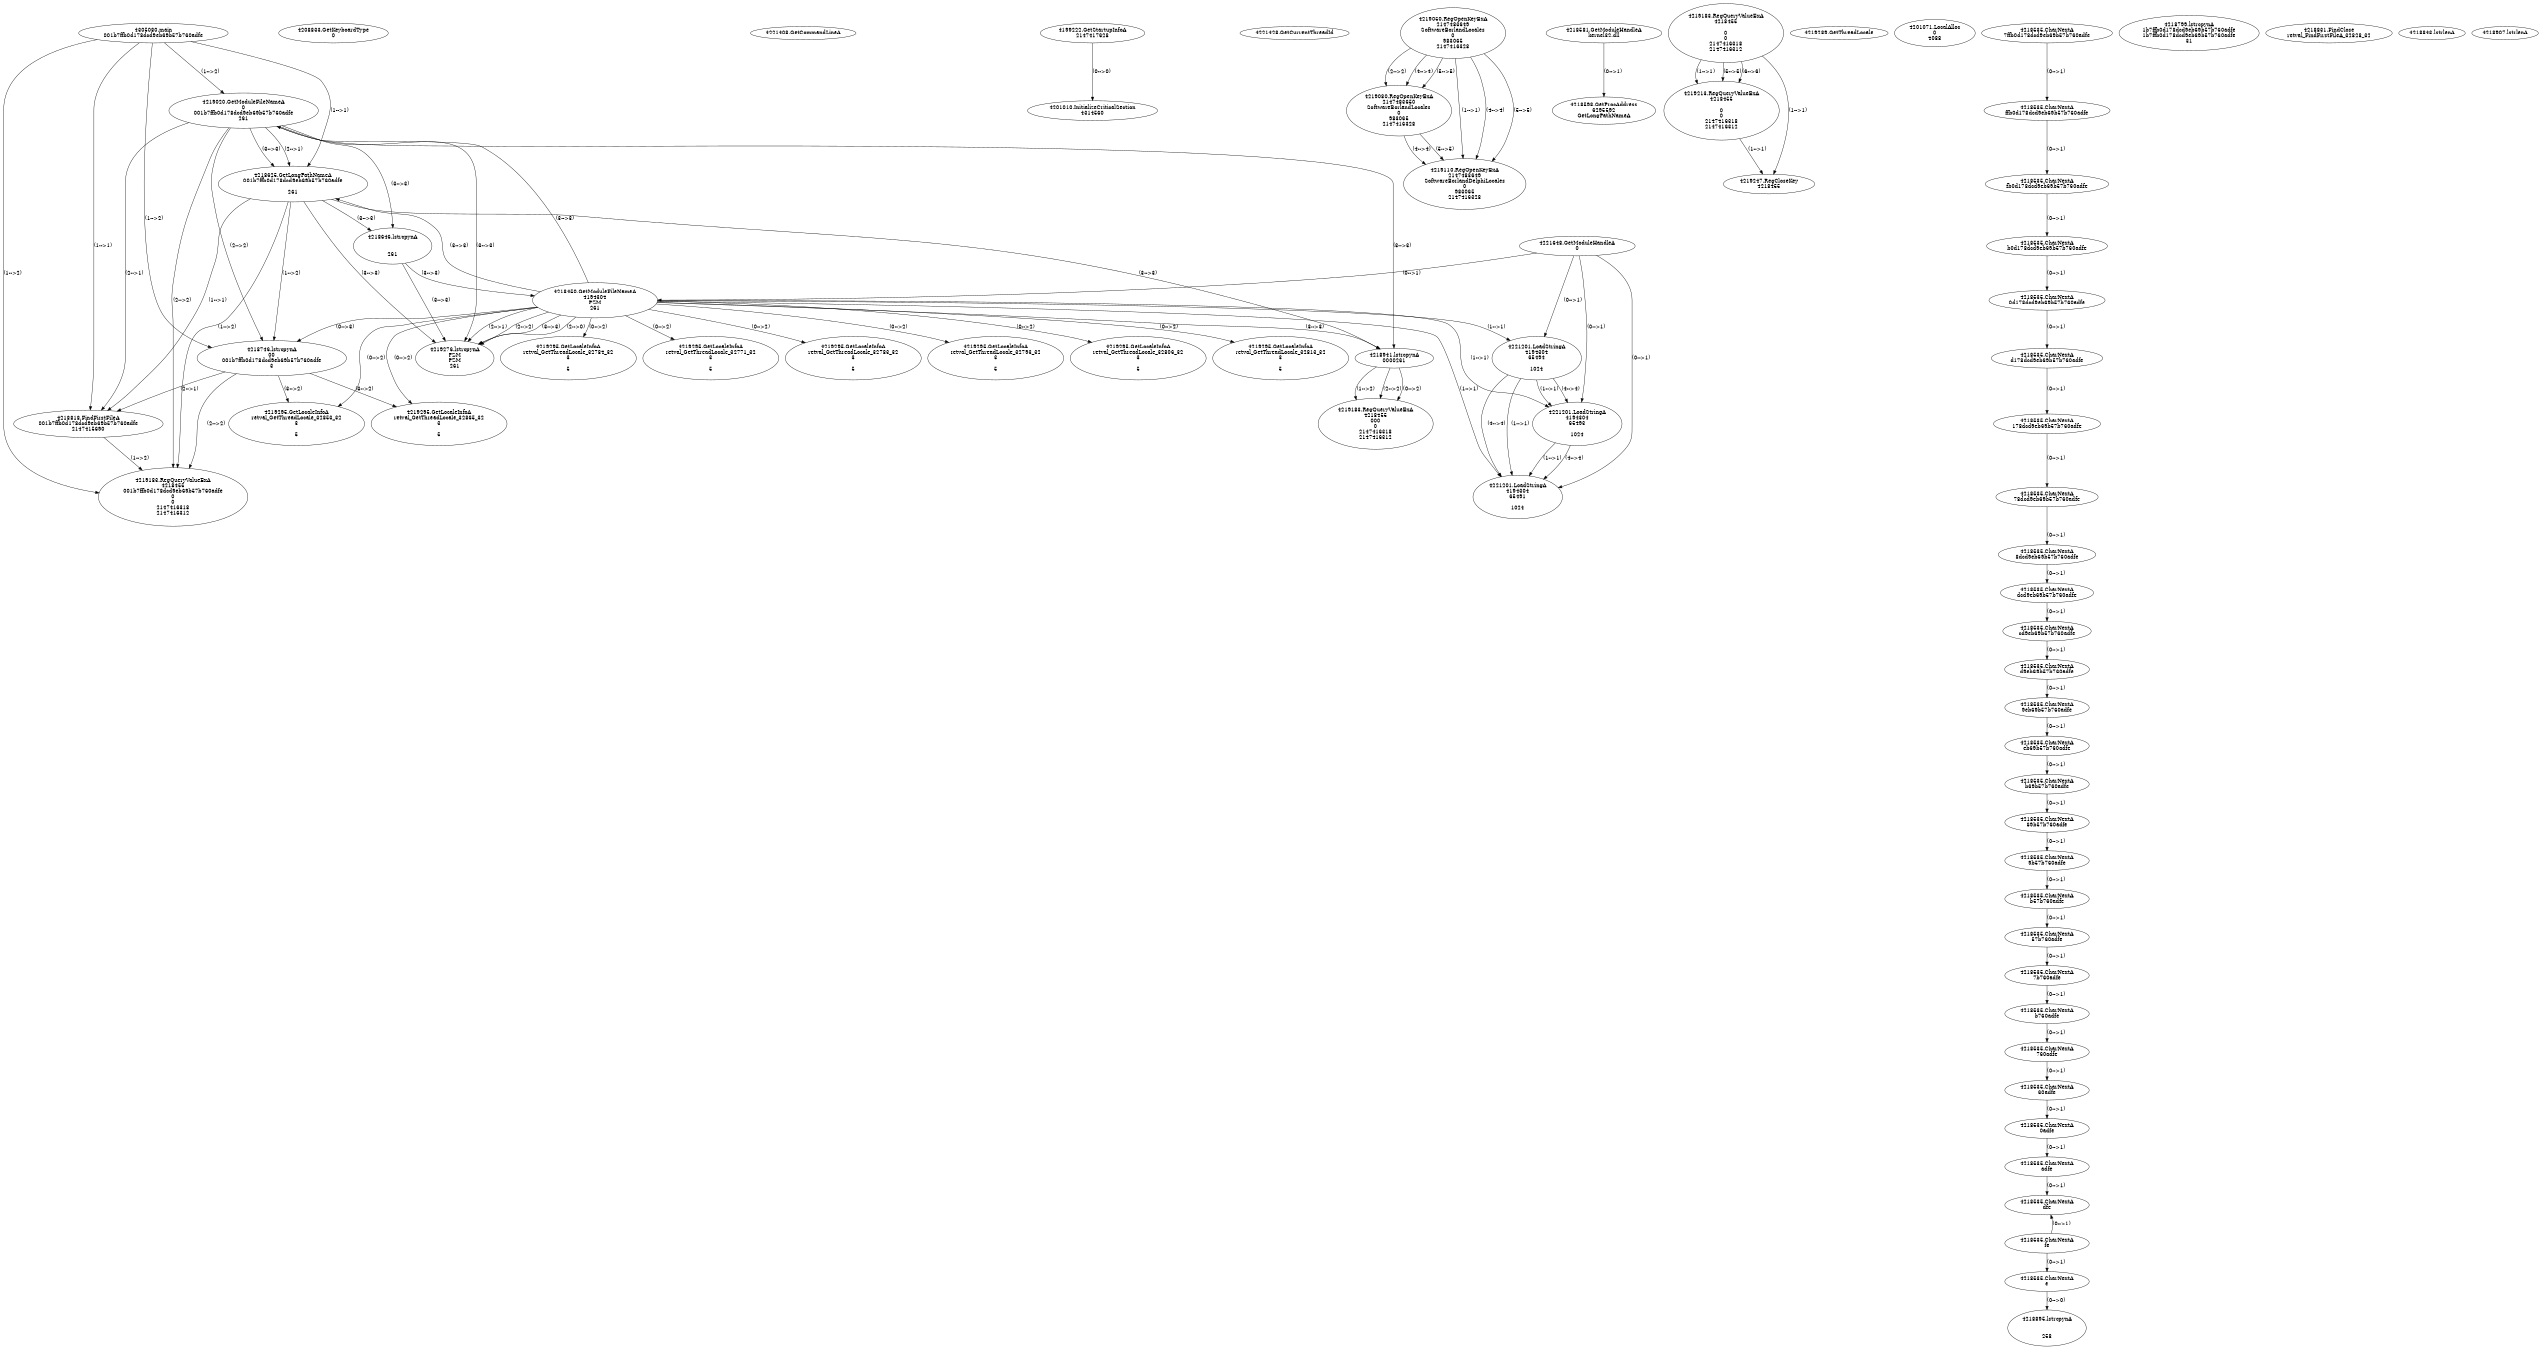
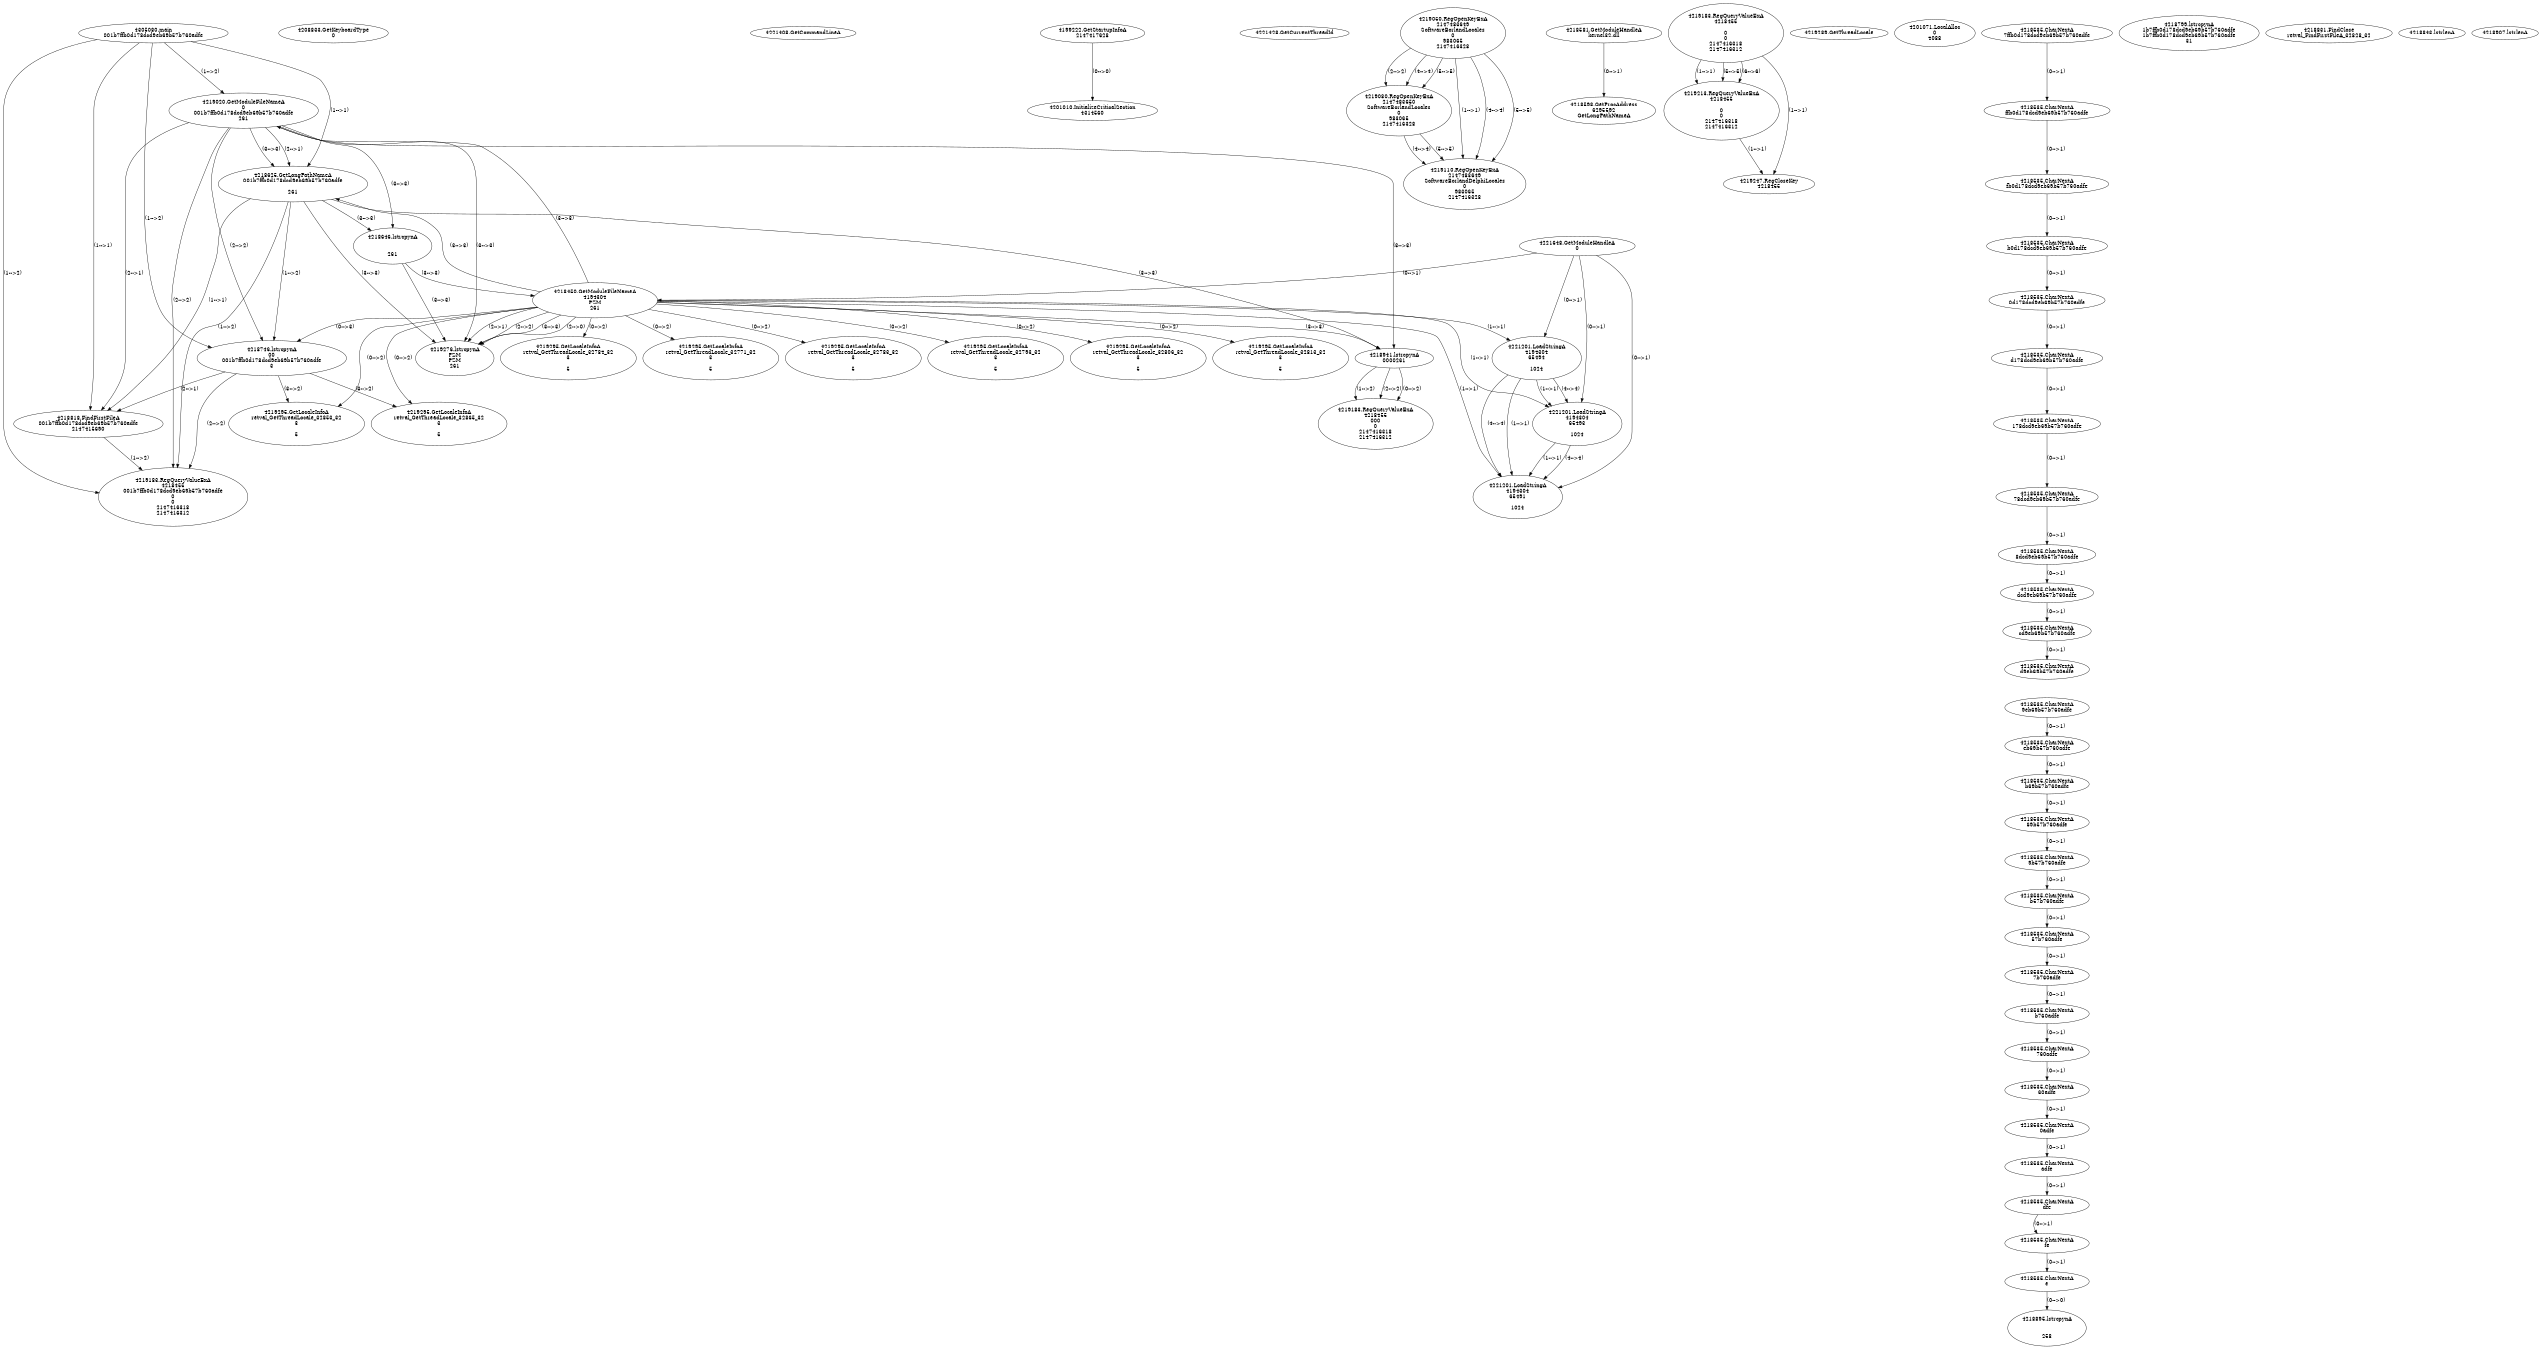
edge "4218535.CharNextA d9eb69b57b760adfe" -> "4218535.CharNextA 9eb69b57b760adfe": removed, label "(0-->1)"
edge "4218535.CharNextA fe" -> "4218535.CharNextA dfe": reversed
